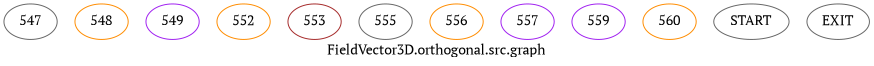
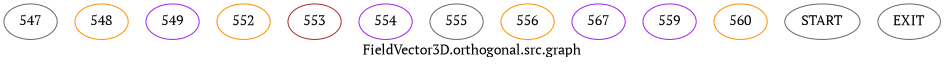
node "554": added
node "557": label "557" -> "567"
